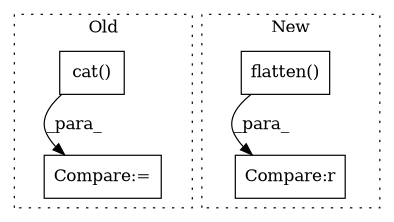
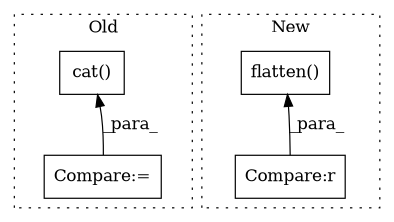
edge "cat()" -> "Compare:=": reversed
edge "flatten()" -> "Compare:r": reversed
